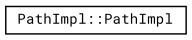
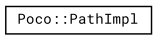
node "PathImpl::PathImpl": label "PathImpl::PathImpl" -> "Poco::PathImpl"
